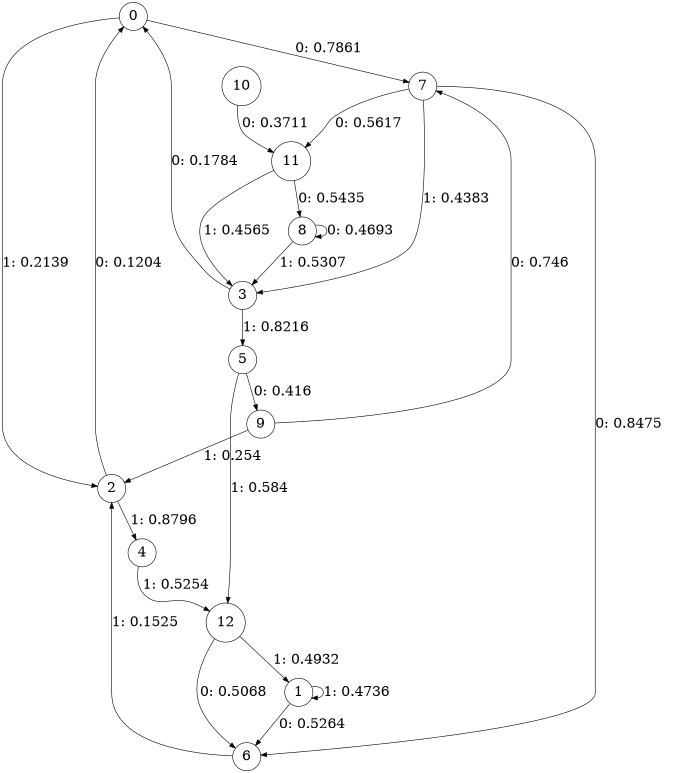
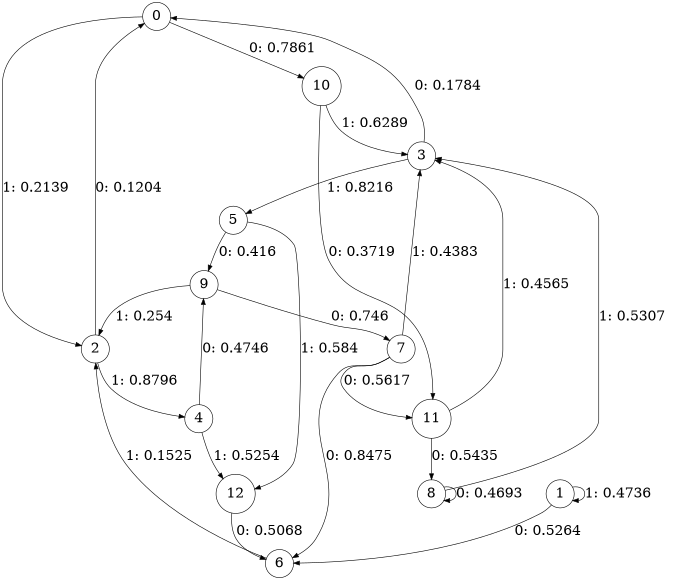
edge "0" -> "7": now "0" -> "10"
edge "10" -> "11": label "0: 0.3711   " -> "0: 0.3719   "
edge "10" -> "3": added, label "1: 0.6289"
edge "4" -> "9": added, label "0: 0.4746"
edge "12" -> "1": removed, label "1: 0.4932"
